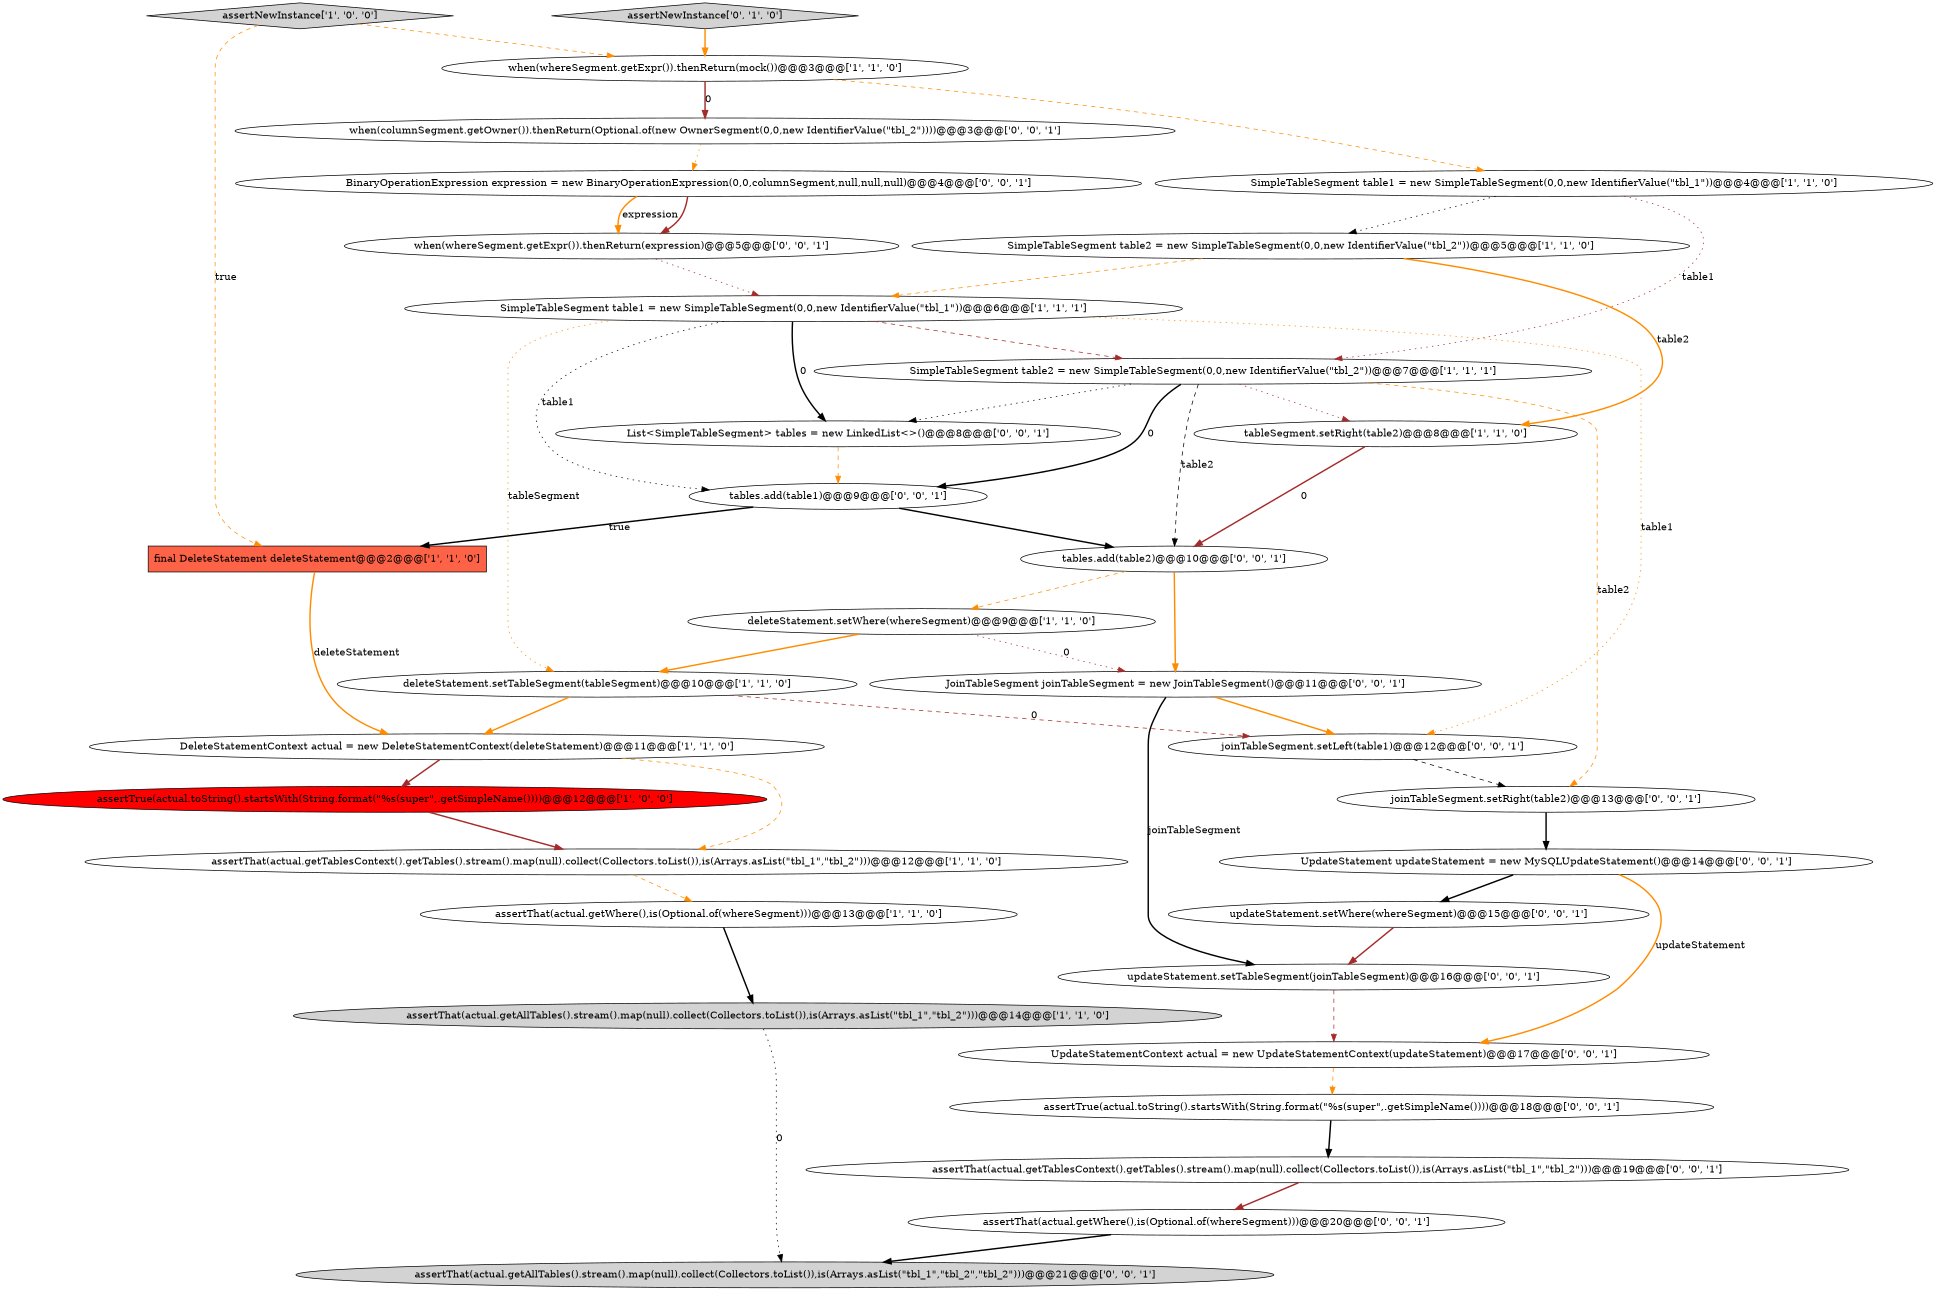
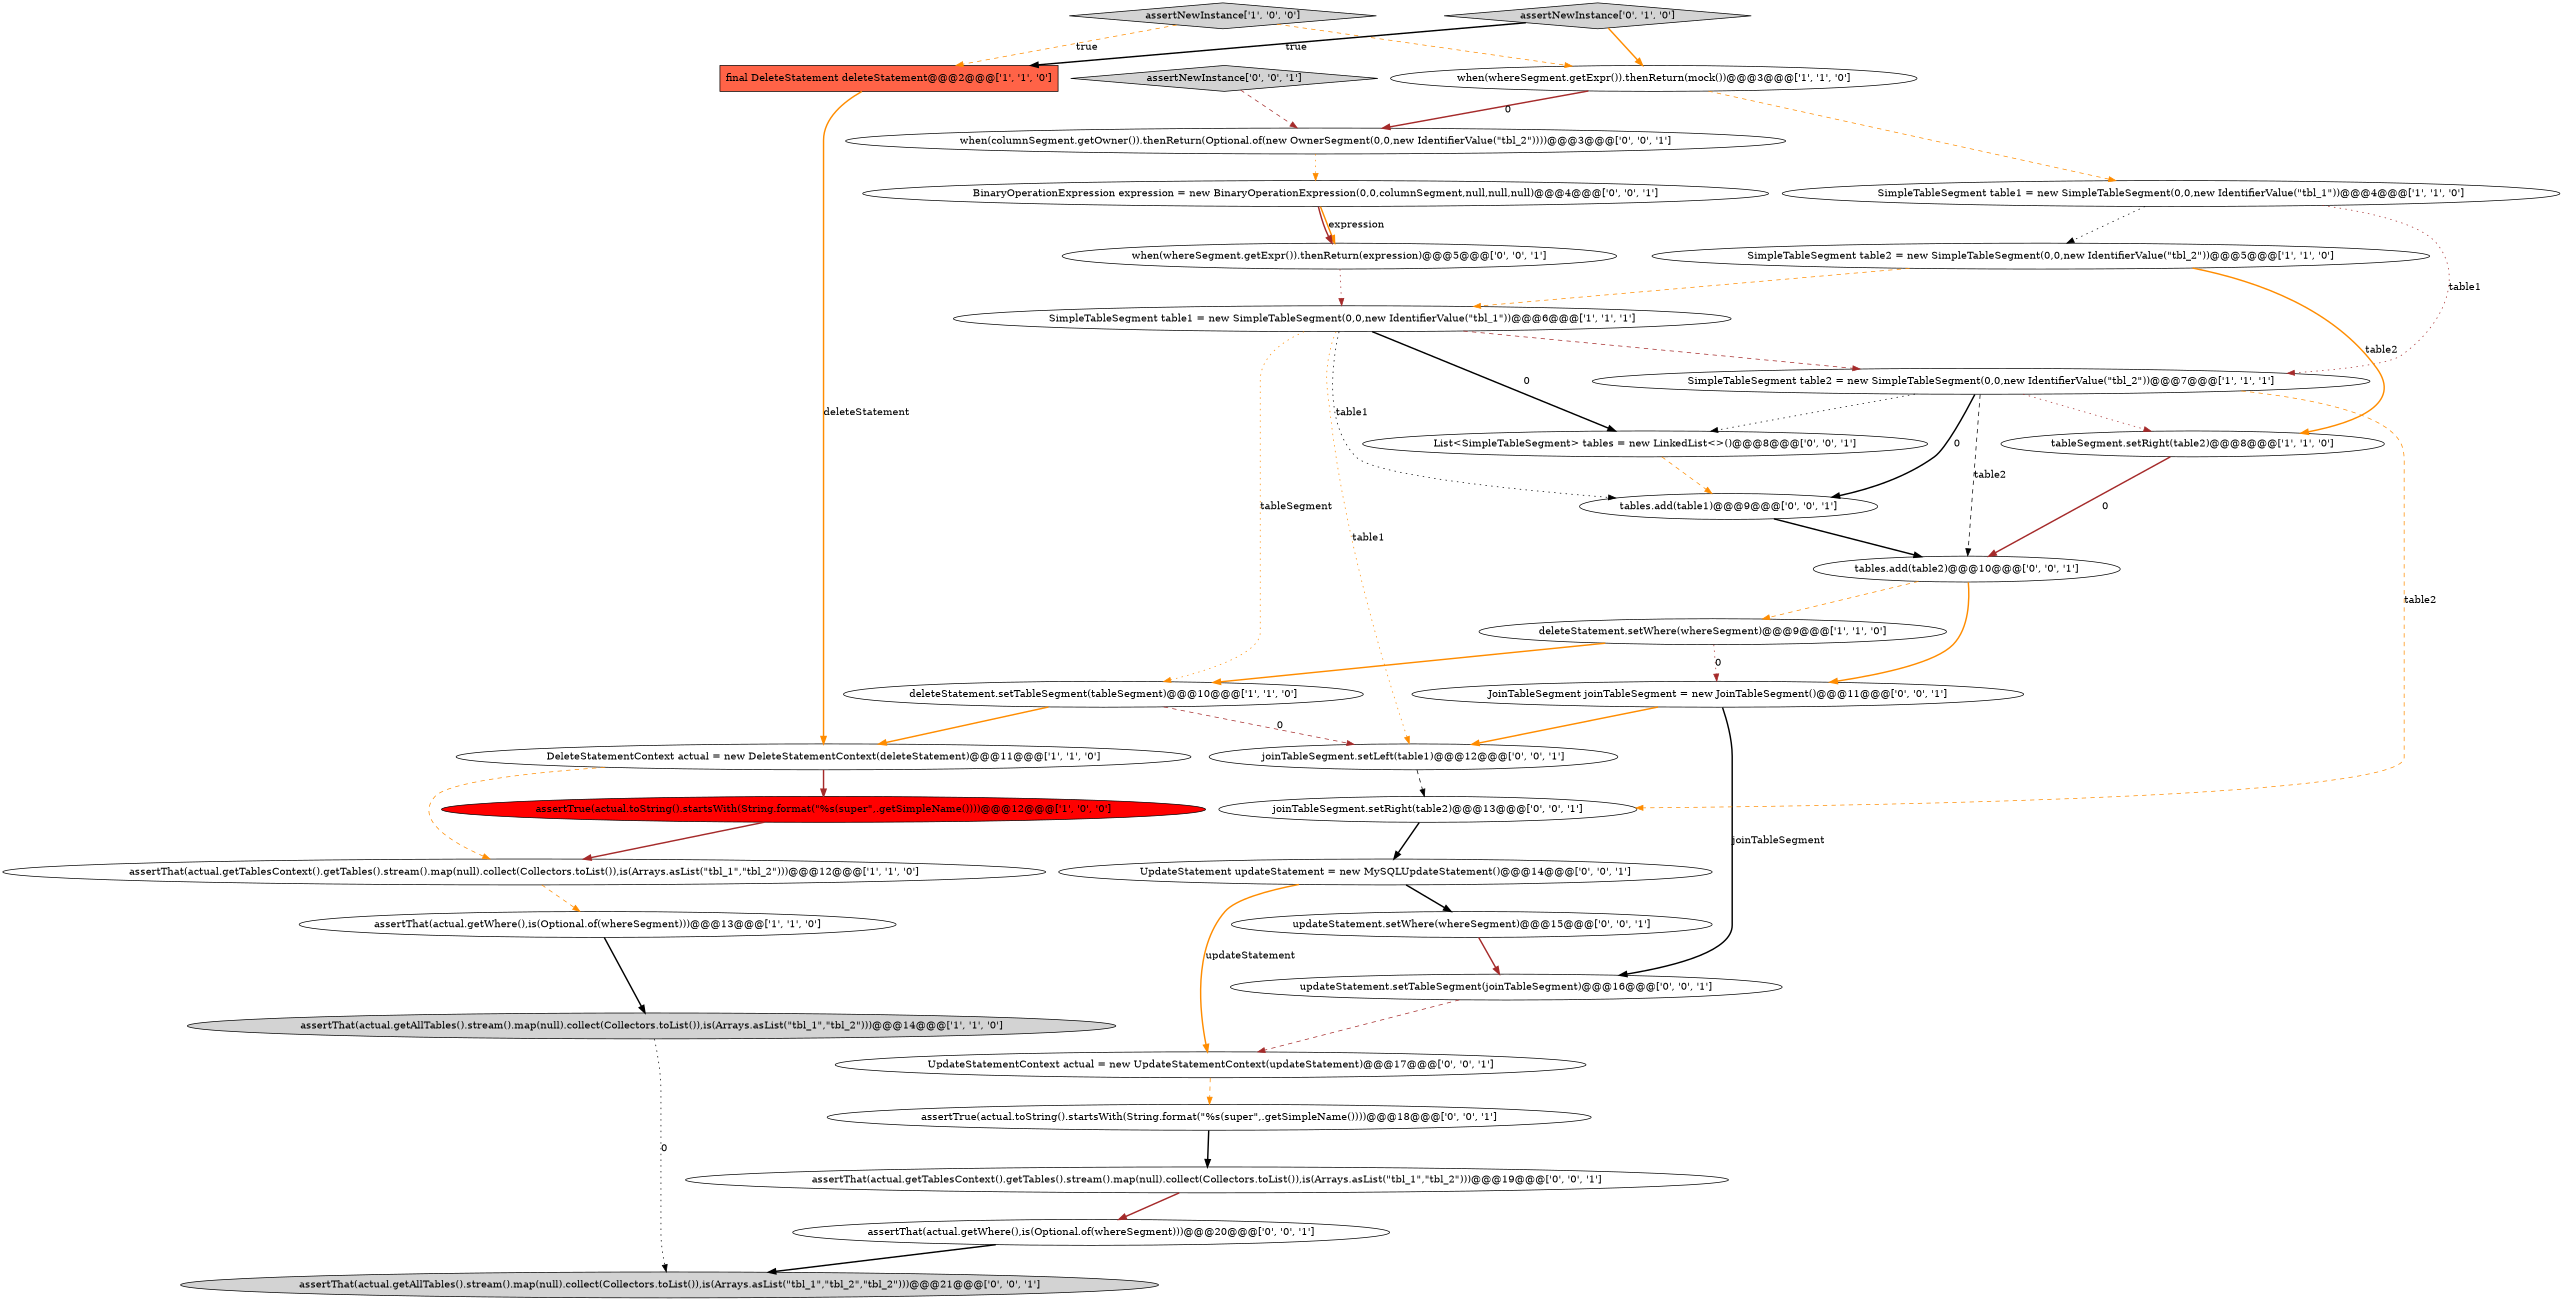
node "assertNewInstance['0', '0', '1']": added
edge "tables.add(table1)@@@9@@@['0', '0', '1']" -> "final DeleteStatement deleteStatement@@@2@@@['1', '1', '0']": now "assertNewInstance['0', '1', '0']" -> "final DeleteStatement deleteStatement@@@2@@@['1', '1', '0']"
